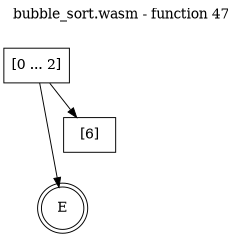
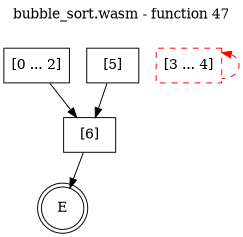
node "[5]": added
node "[3 ... 4]": added
edge "[0 ... 2]" -> "E": now "[6]" -> "E"
